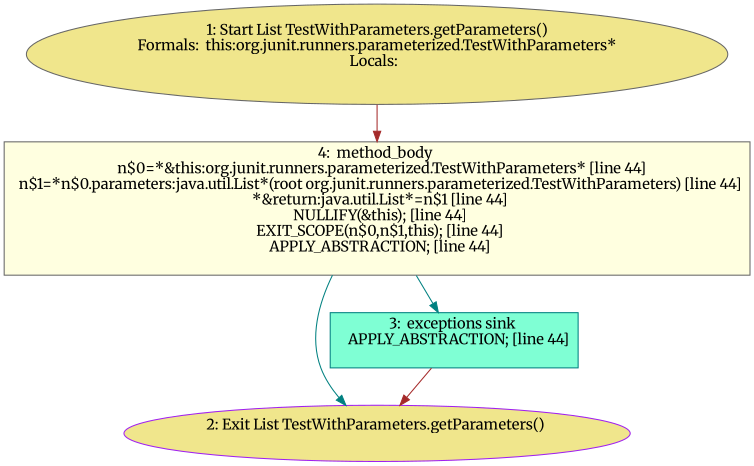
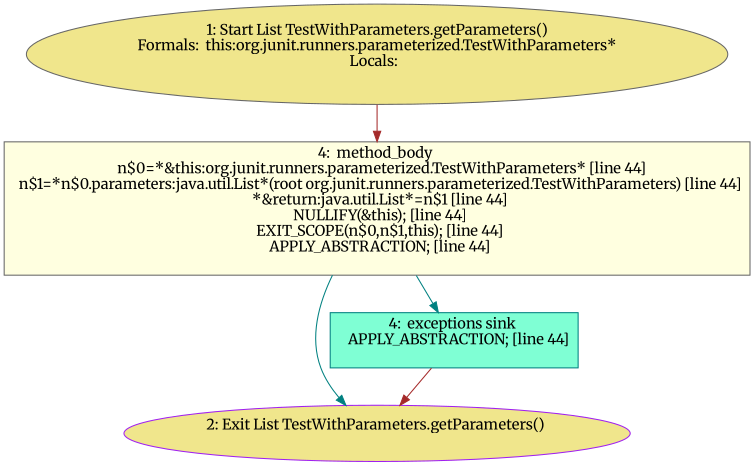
node "3:  exceptions sink APPLY_ABSTRACTION; [line 44]": label "3:  exceptions sink APPLY_ABSTRACTION; [line 44]" -> "4:  exceptions sink APPLY_ABSTRACTION; [line 44]"
